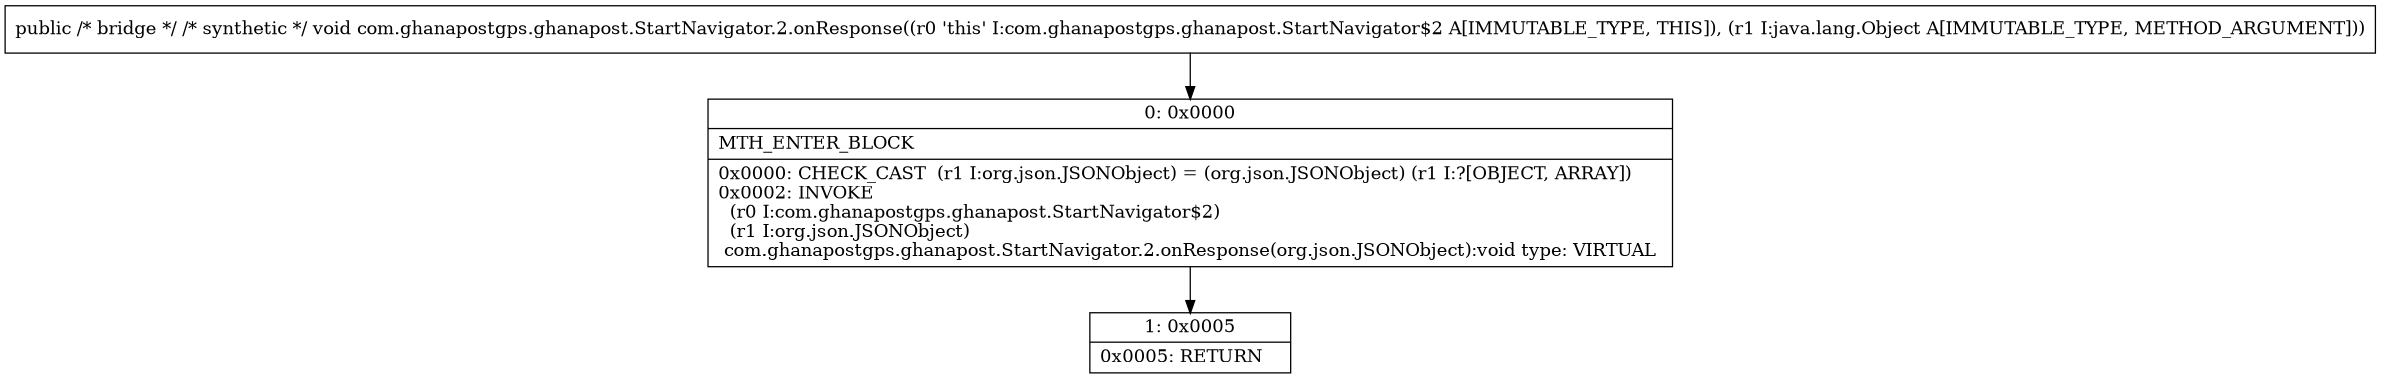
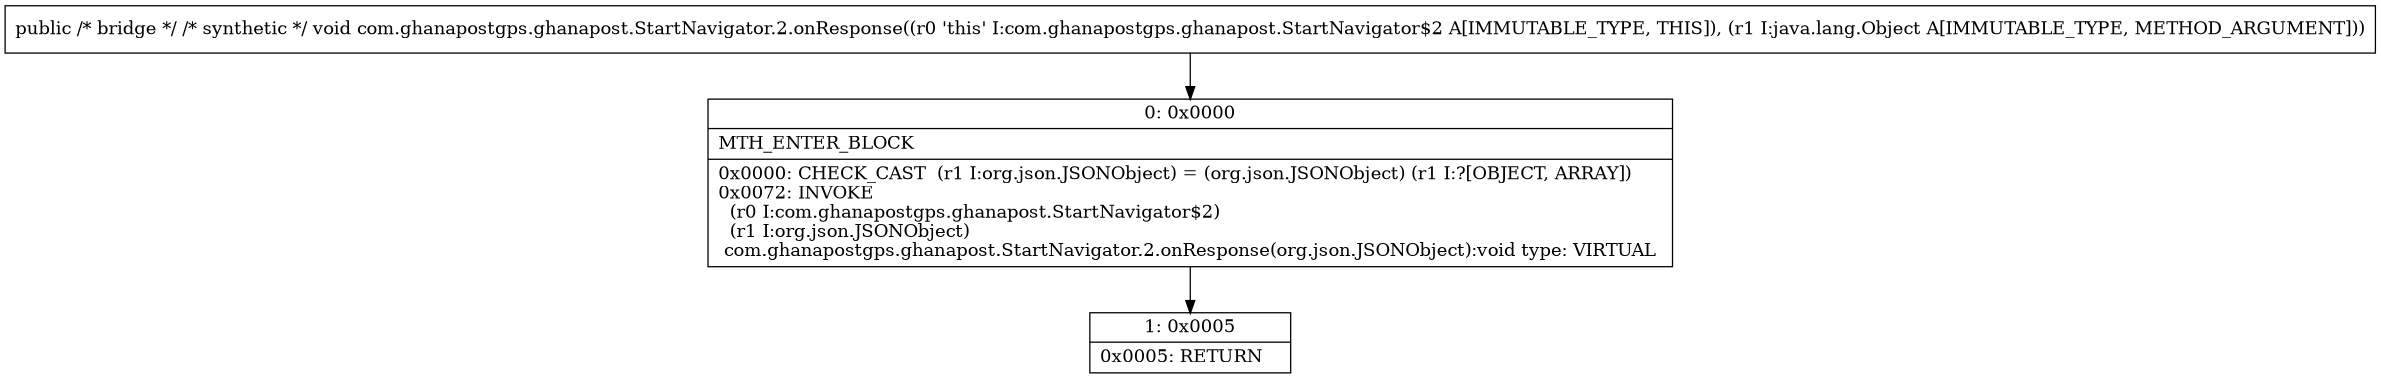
node "0: 0x0000": text "0x0002: INVOKE" -> "0x0072: INVOKE"
